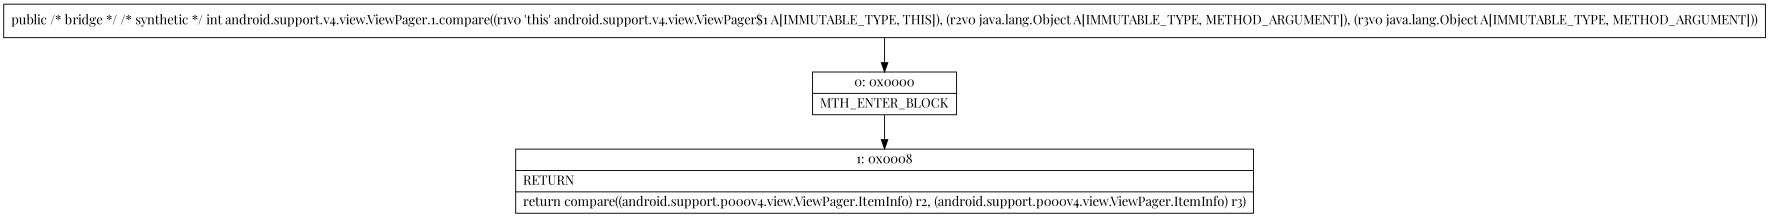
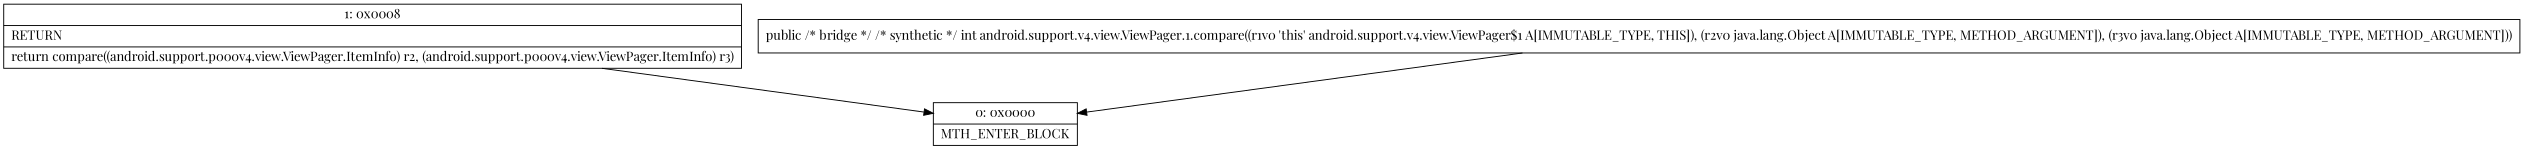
edge "0: 0x0000" -> "1: 0x0008": reversed
